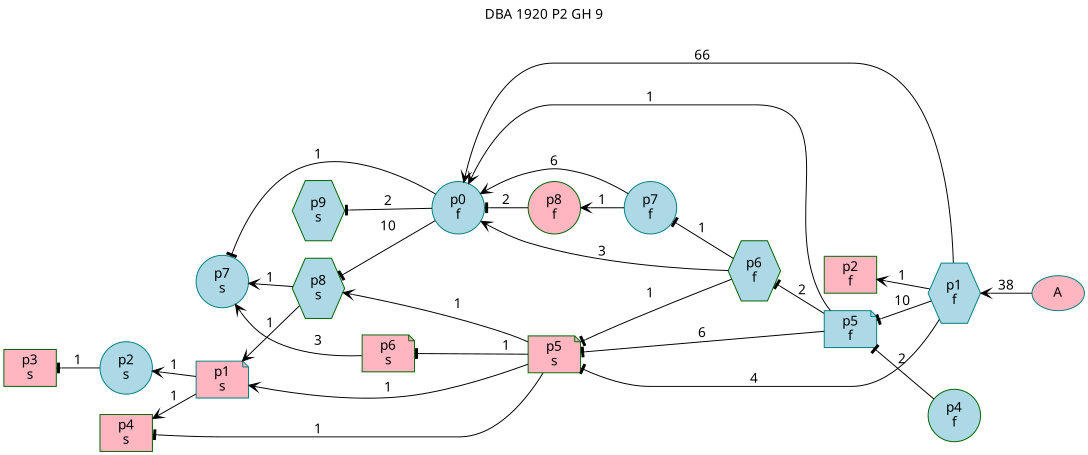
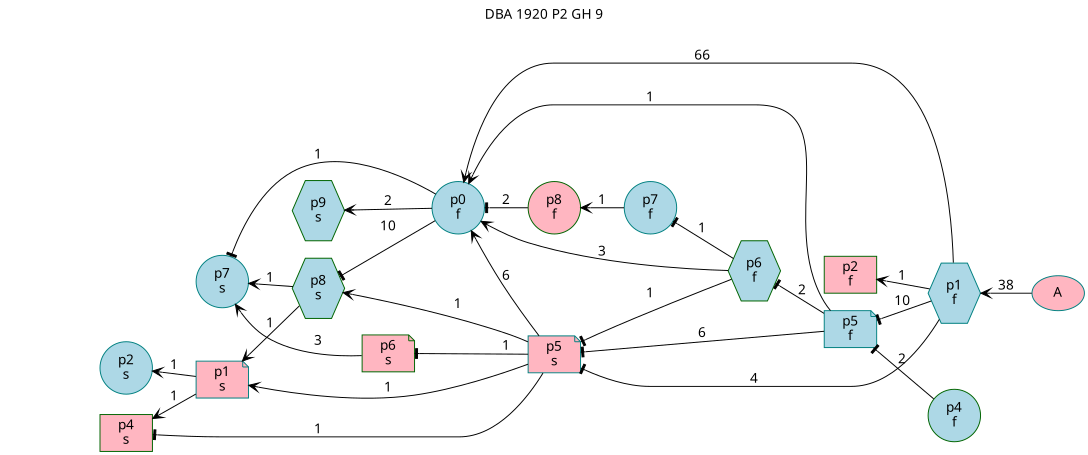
edge "p7 f" -> "p0 f": now "p5 s" -> "p0 f"
edge "p0 f" -> "p9 s": arrowhead tee -> vee
node "p5 s": color darkgreen -> teal
node "p3 s": removed
